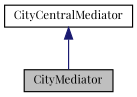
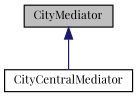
edge "CityMediator" -> "CityCentralMediator": reversed
